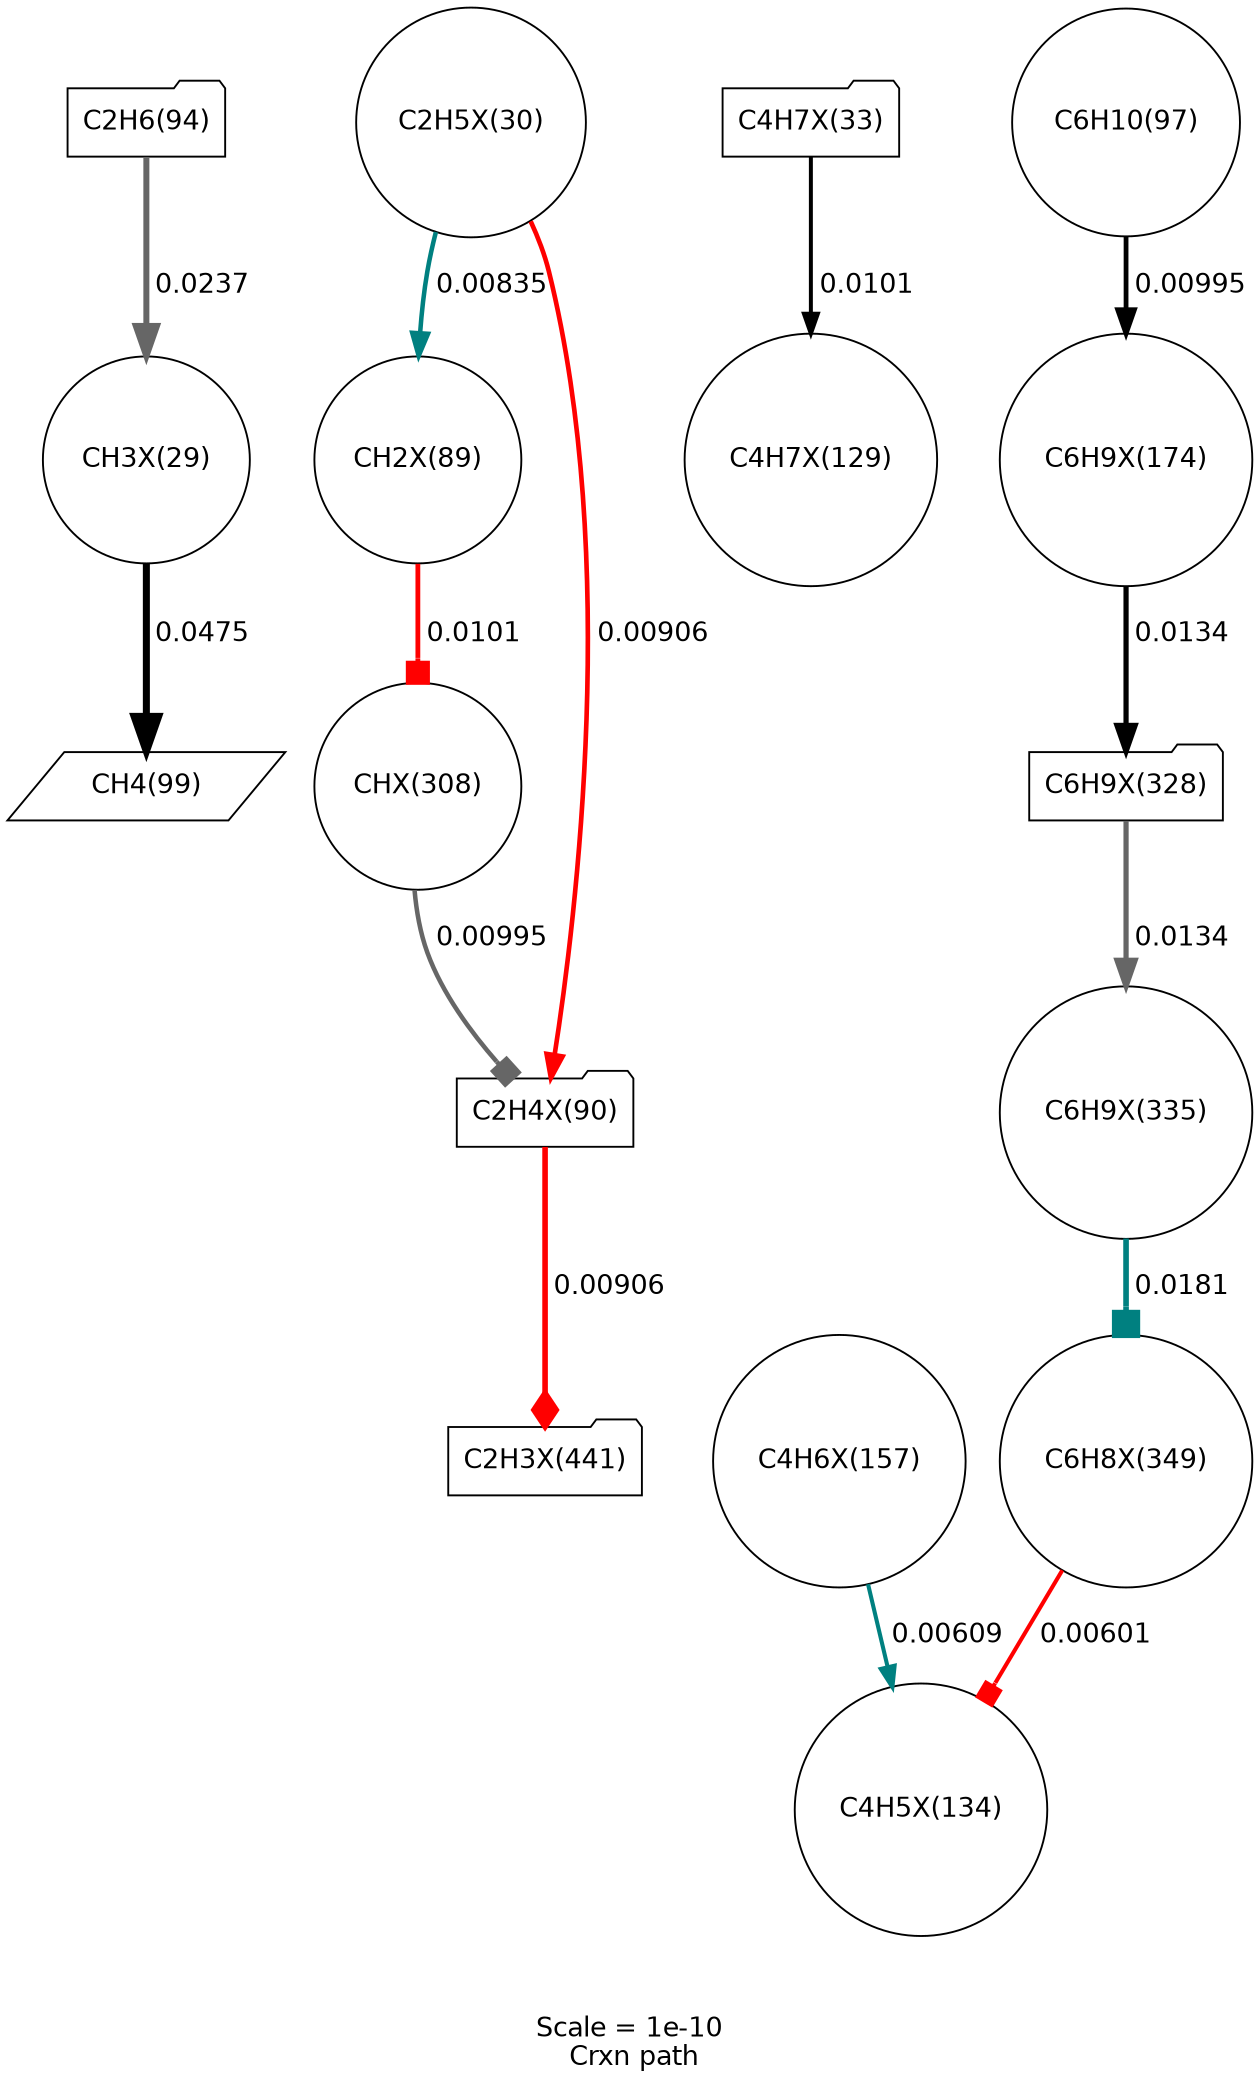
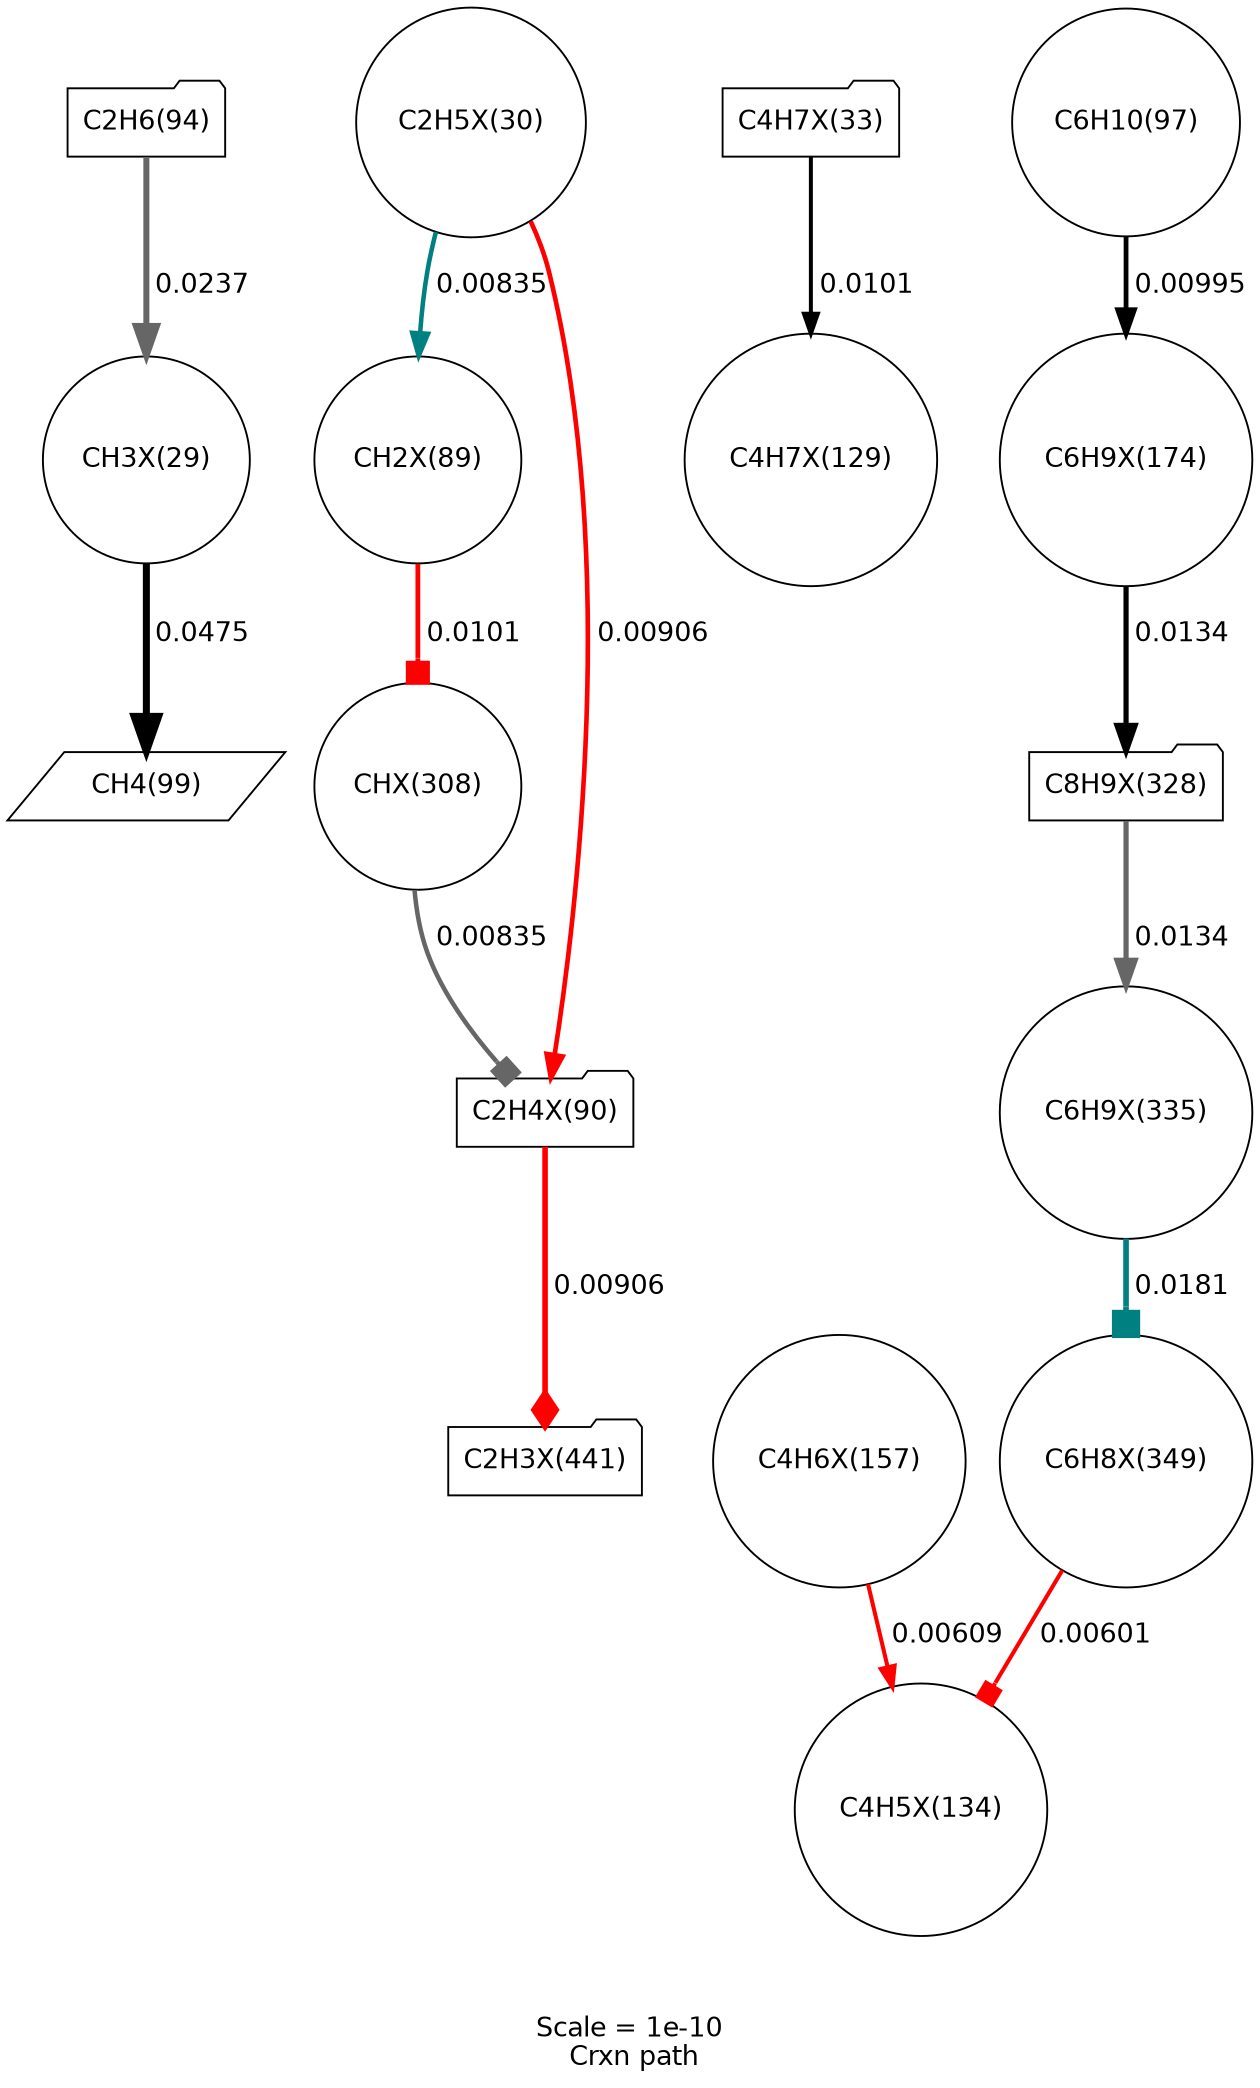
node "C6H9X(328)": label "C6H9X(328)" -> "C8H9X(328)"
edge "CHX(308)" -> "C2H4X(90)": label " 0.00995" -> " 0.00835"
edge "C4H6X(157)" -> "C4H5X(134)": color teal -> red
